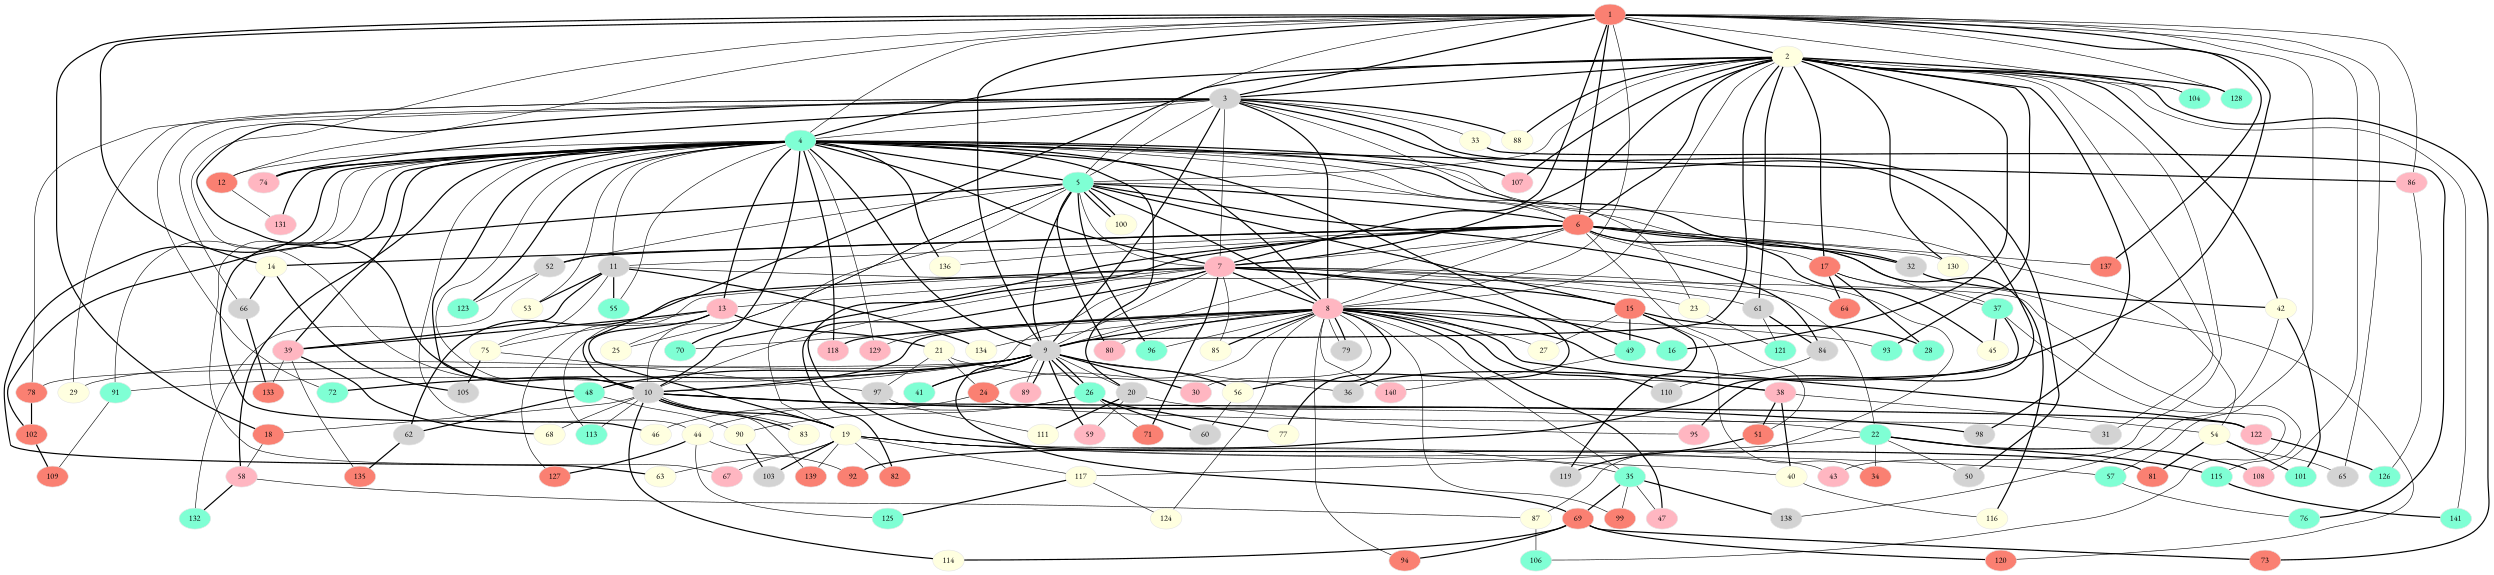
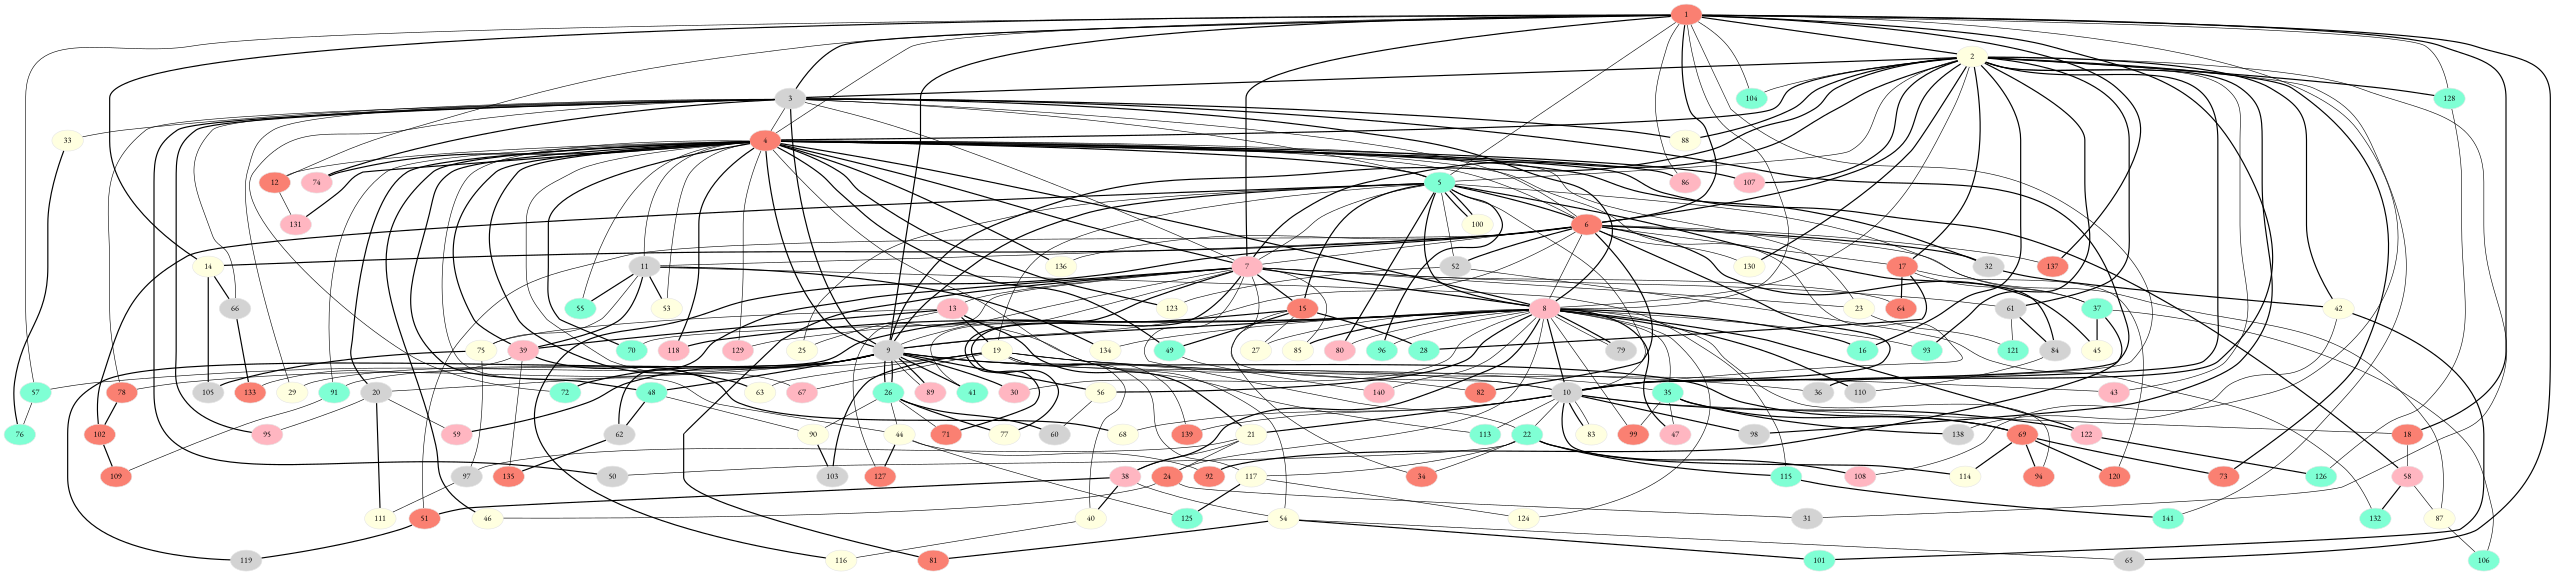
edge "1" -- "65": style solid -> bold
node "4": fillcolor aquamarine -> salmon
edge "4" -- "13": removed
node "123": fillcolor aquamarine -> lightyellow
edge "86" -- "126": now "128" -- "126"
edge "10" -- "19": now "10" -- "21"
